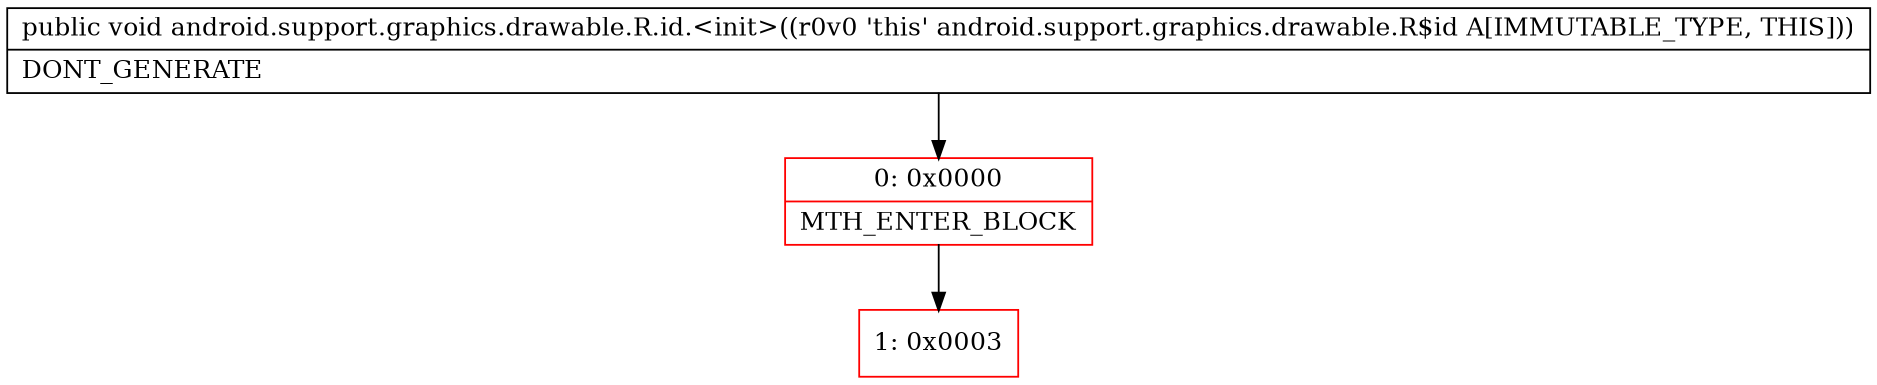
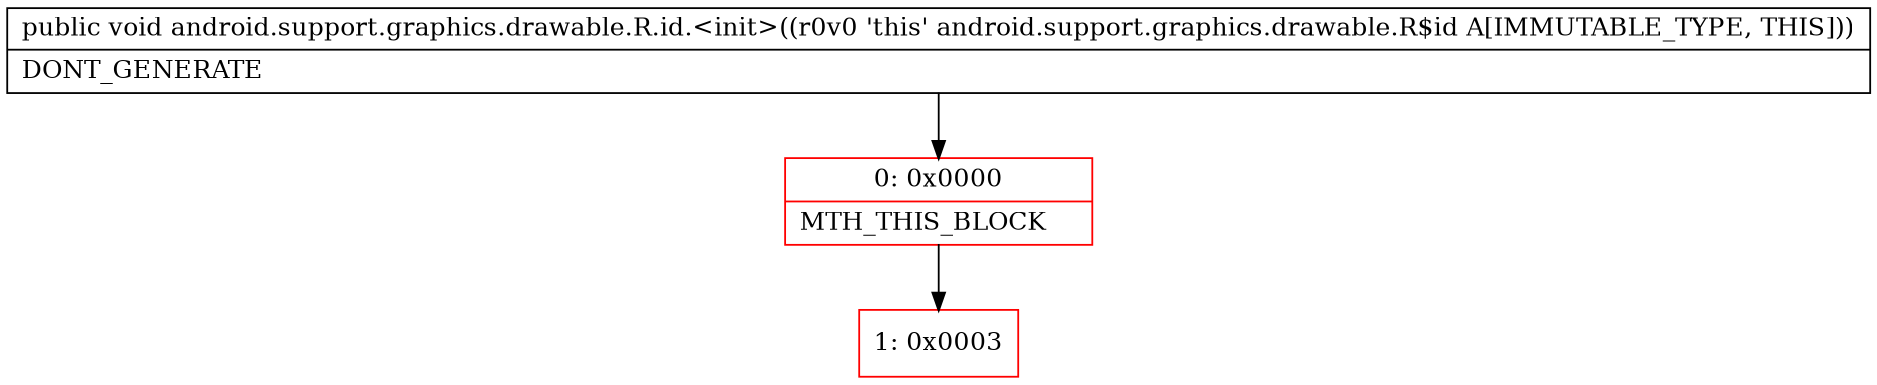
node "0: 0x0000": text "MTH_ENTER_BLOCK" -> "MTH_THIS_BLOCK"
